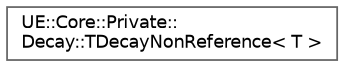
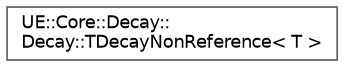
node "UE::Core::Private:: Decay::TDecayNonReference< T >": label "UE::Core::Private:: Decay::TDecayNonReference< T >" -> "UE::Core::Decay:: Decay::TDecayNonReference< T >"
